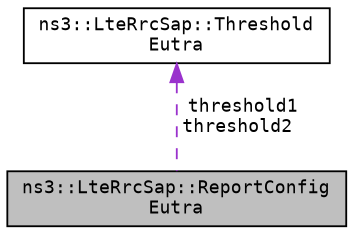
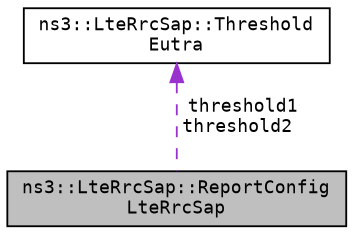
node "ns3::LteRrcSap::ReportConfig Eutra": label "ns3::LteRrcSap::ReportConfig Eutra" -> "ns3::LteRrcSap::ReportConfig LteRrcSap"
